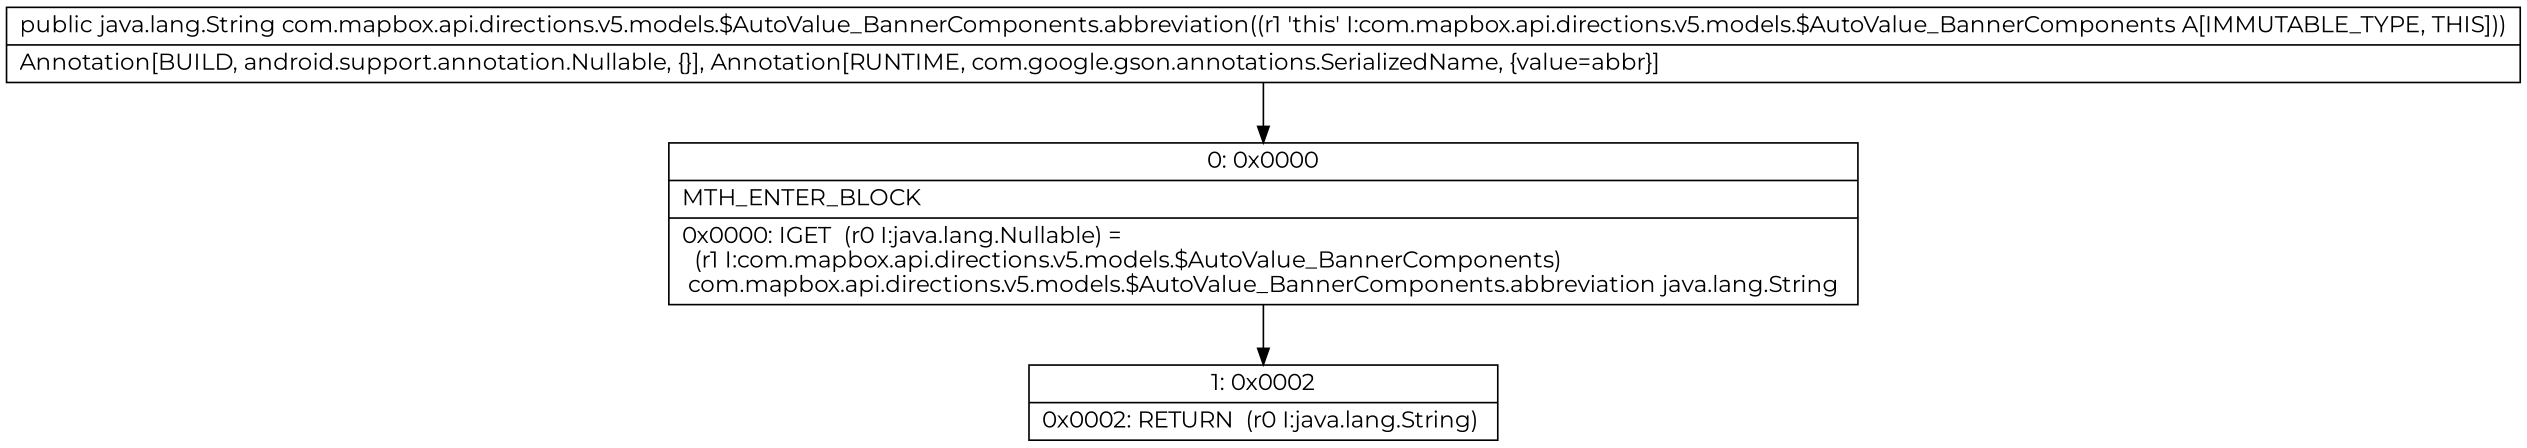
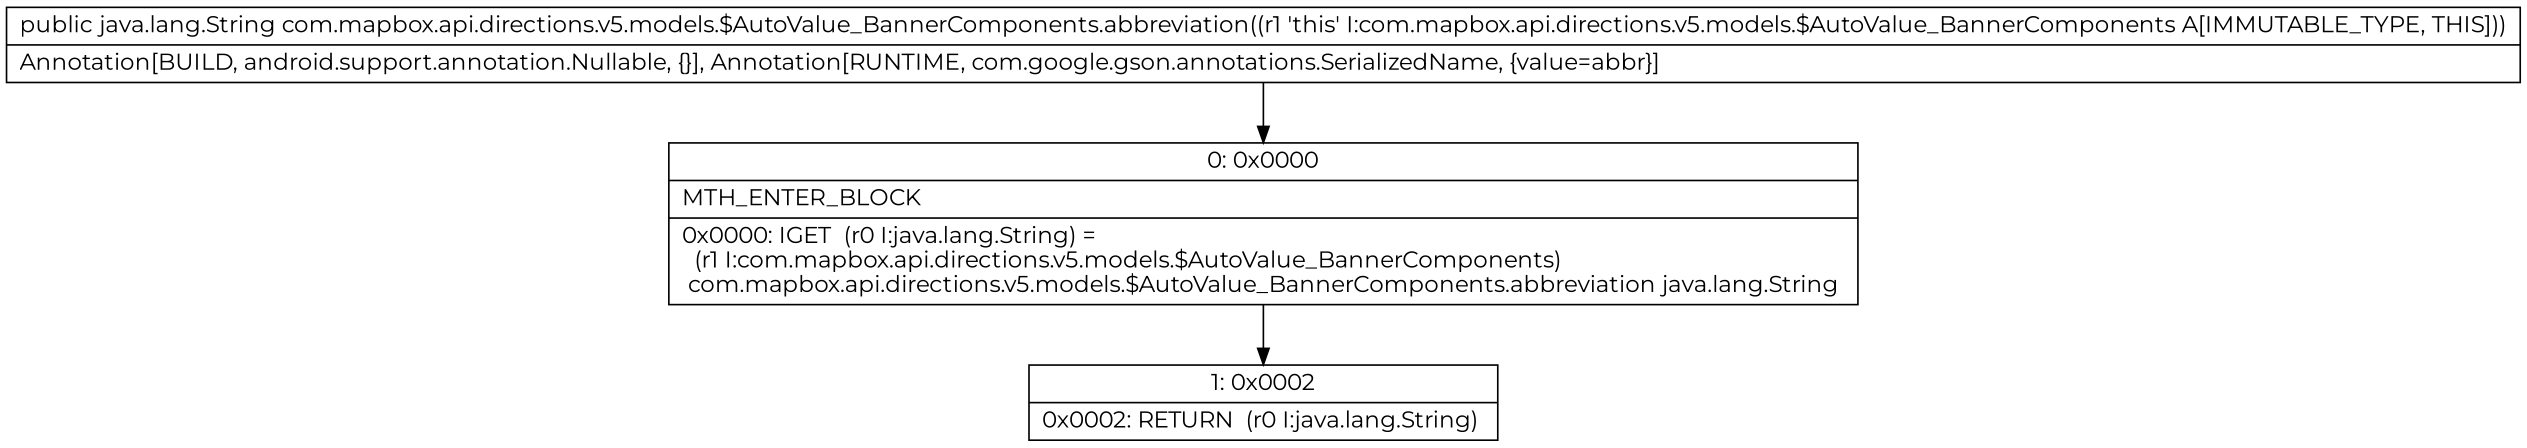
node "0: 0x0000": text "0x0000: IGET  (r0 I:java.lang.Nullable) =" -> "0x0000: IGET  (r0 I:java.lang.String) ="
